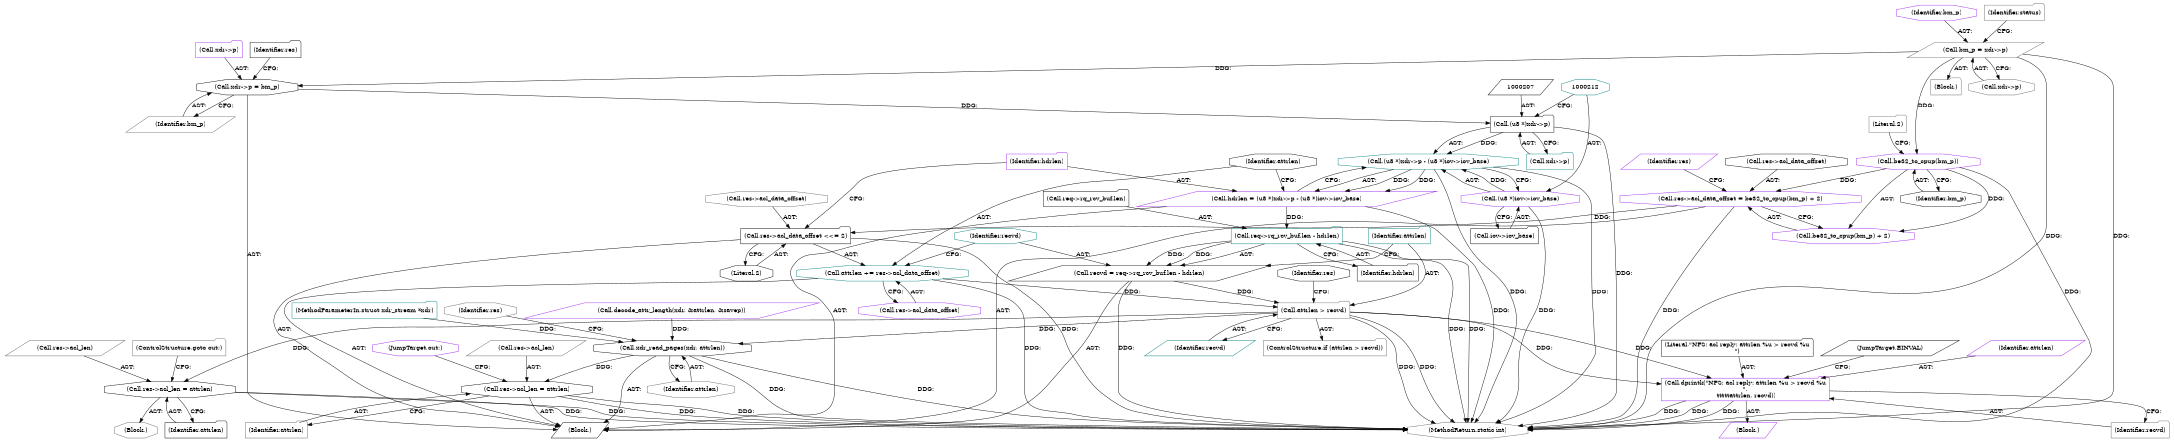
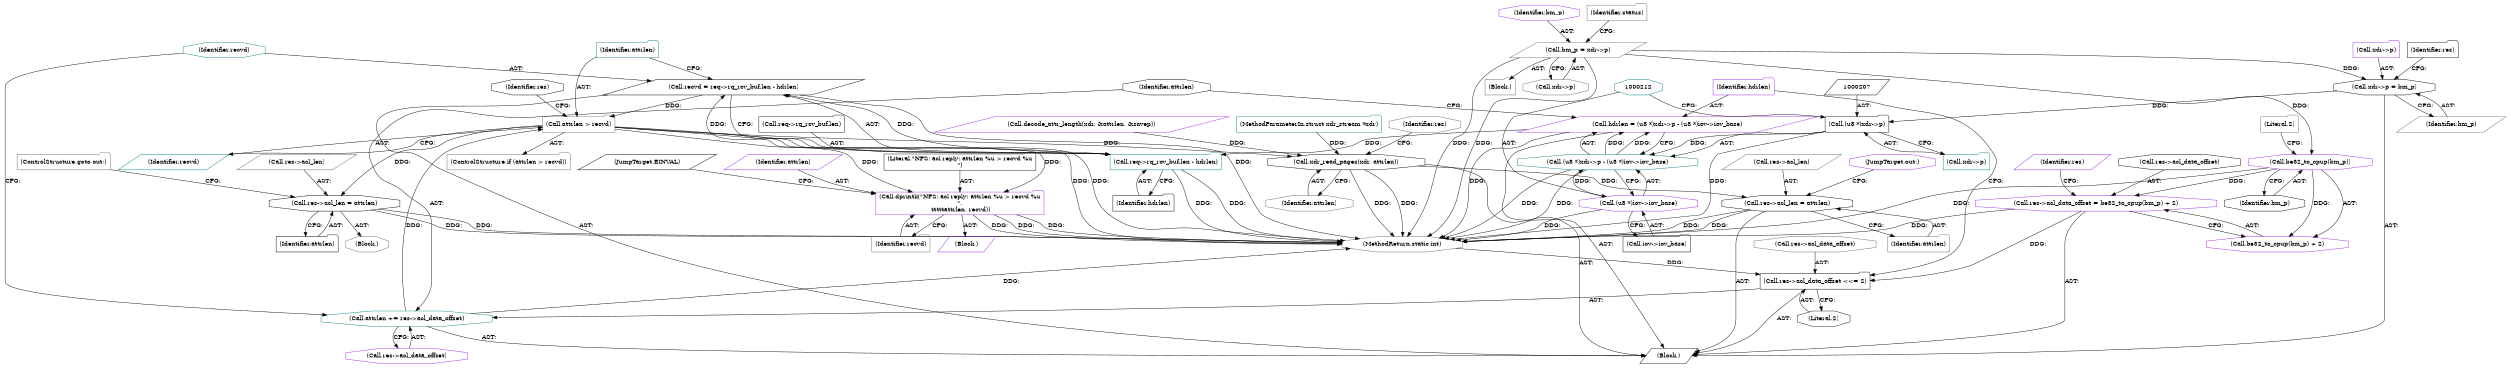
edge "(Call,recvd = req->rq_rcv_buf.len - hdrlen)" -> "(Call,req->rq_rcv_buf.len - hdrlen)": added, label "CFG:"
edge "(Call,res->acl_data_offset <<= 2)" -> "(MethodReturn,static int)": reversed
